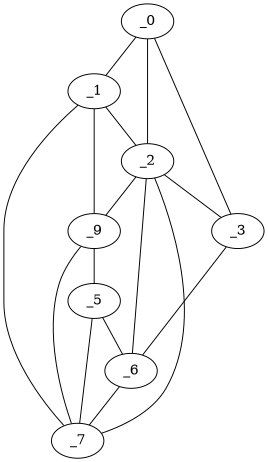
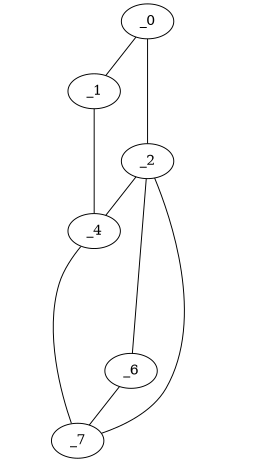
edge "_1" -- "_2": removed
node "_9": label "_9" -> "_4"
node "_3": removed
edge "_1" -- "_7": removed
node "_5": removed
